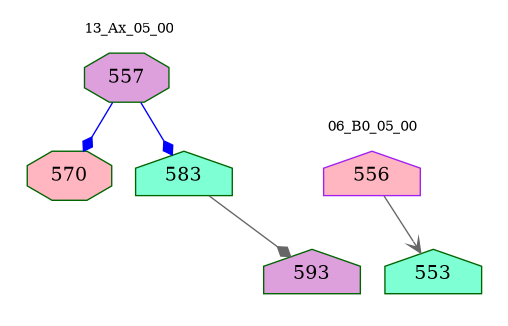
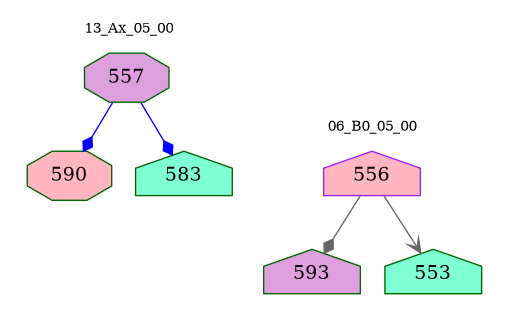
node "570": label "570" -> "590"
edge "583" -> "593": now "556" -> "593"
